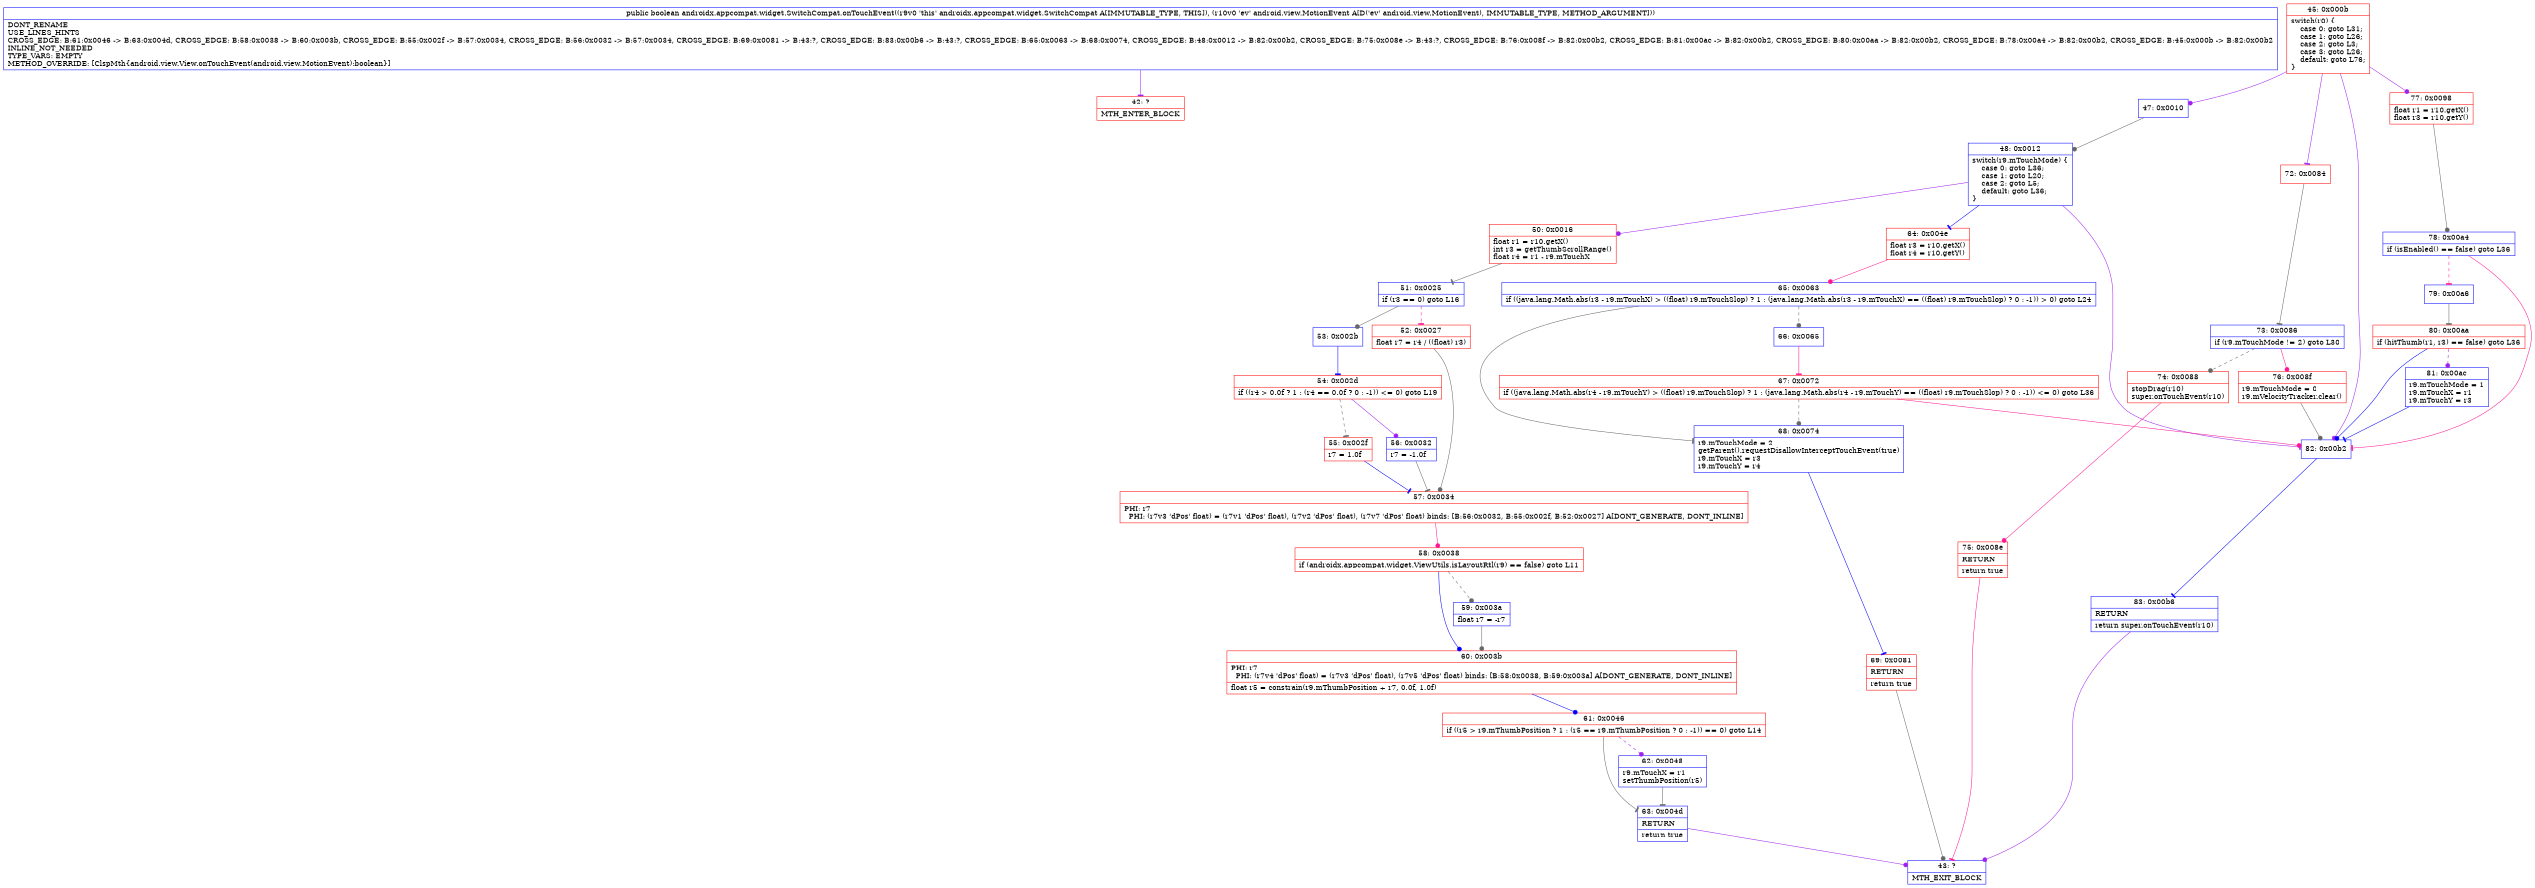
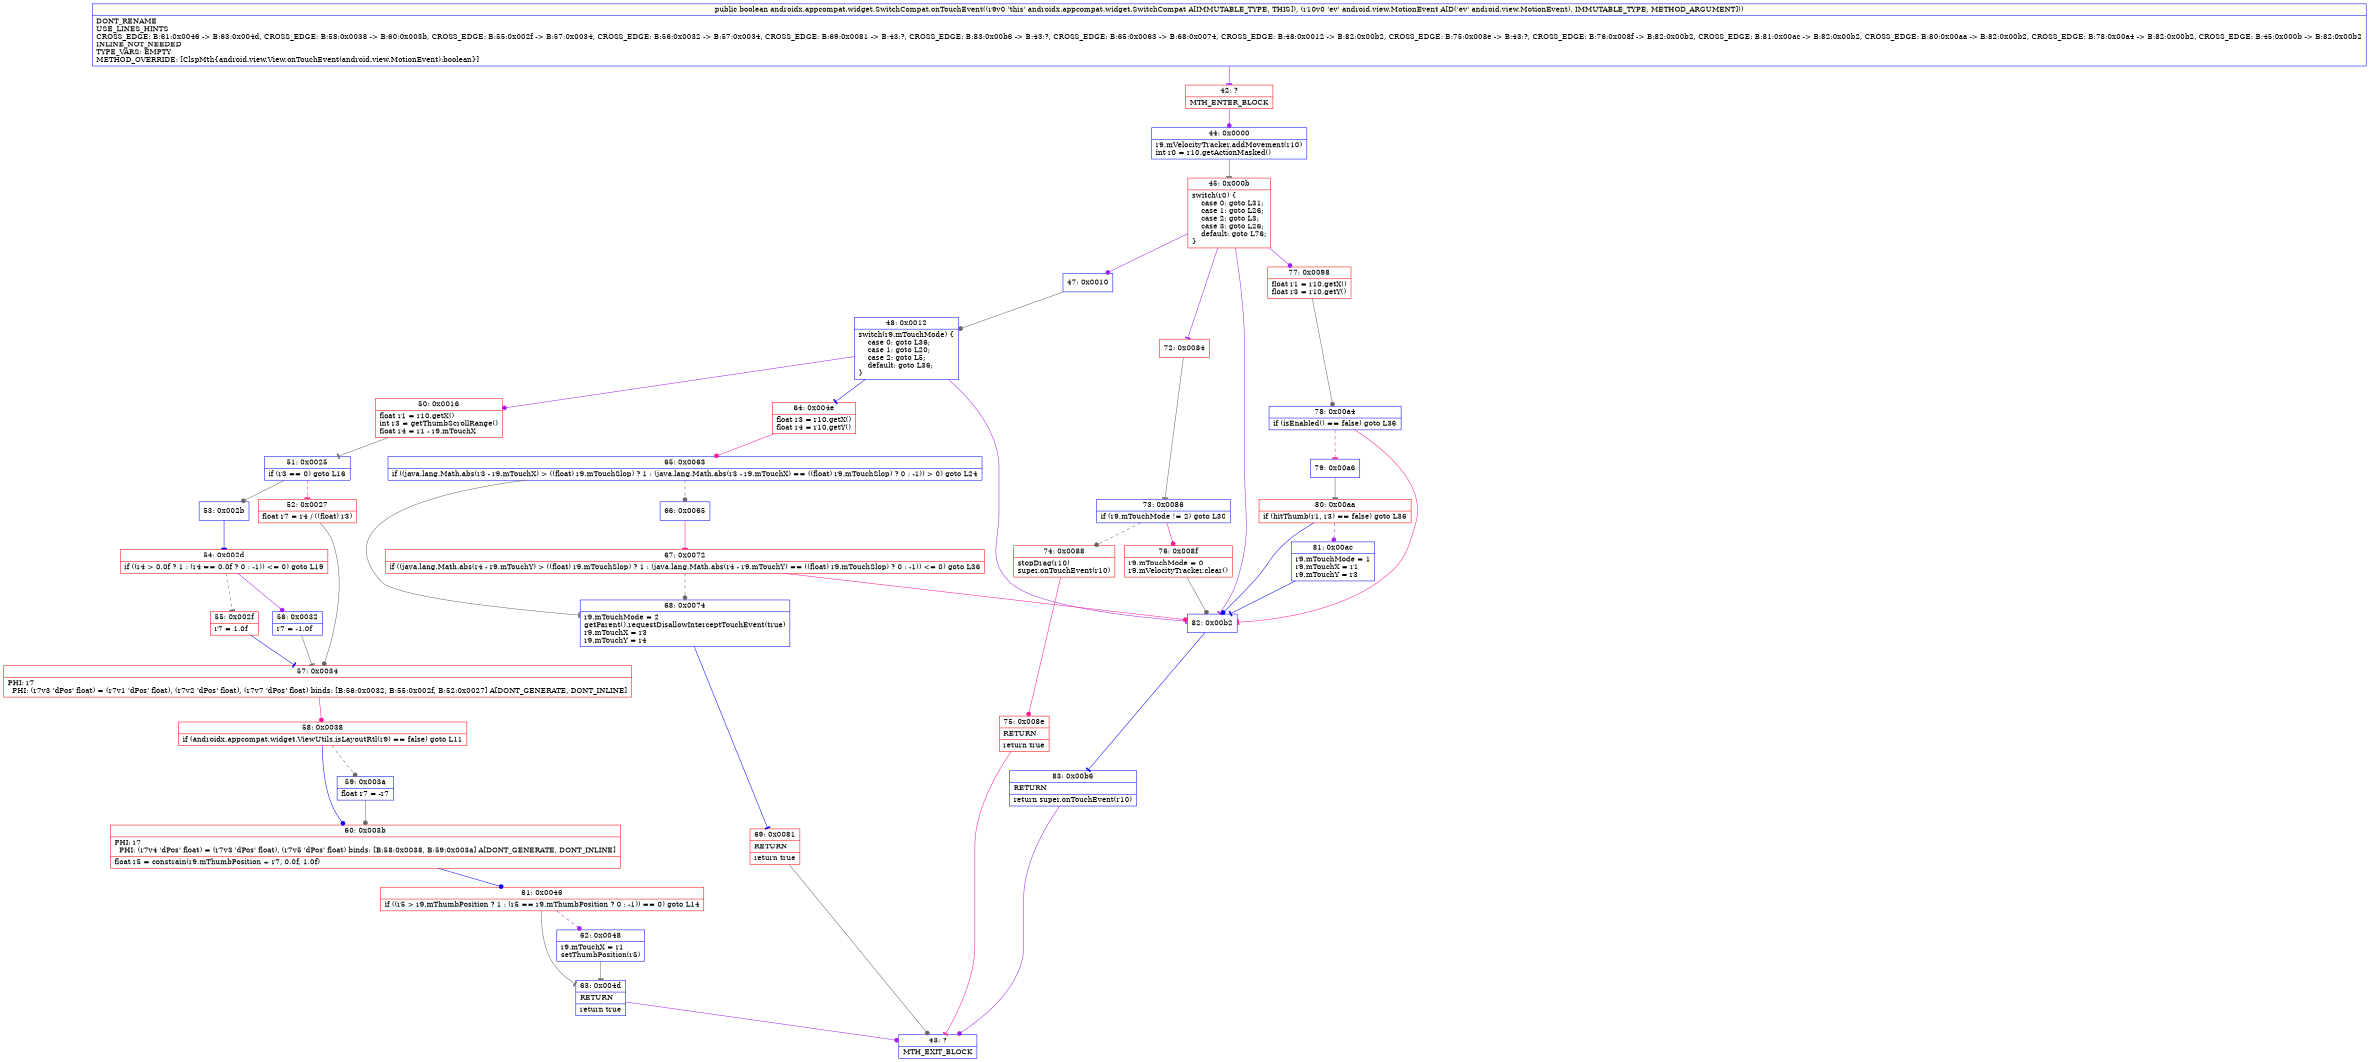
node "44: 0x0000": added
edge "45: 0x000b" -> "82: 0x00b2": arrowhead dot -> tee
